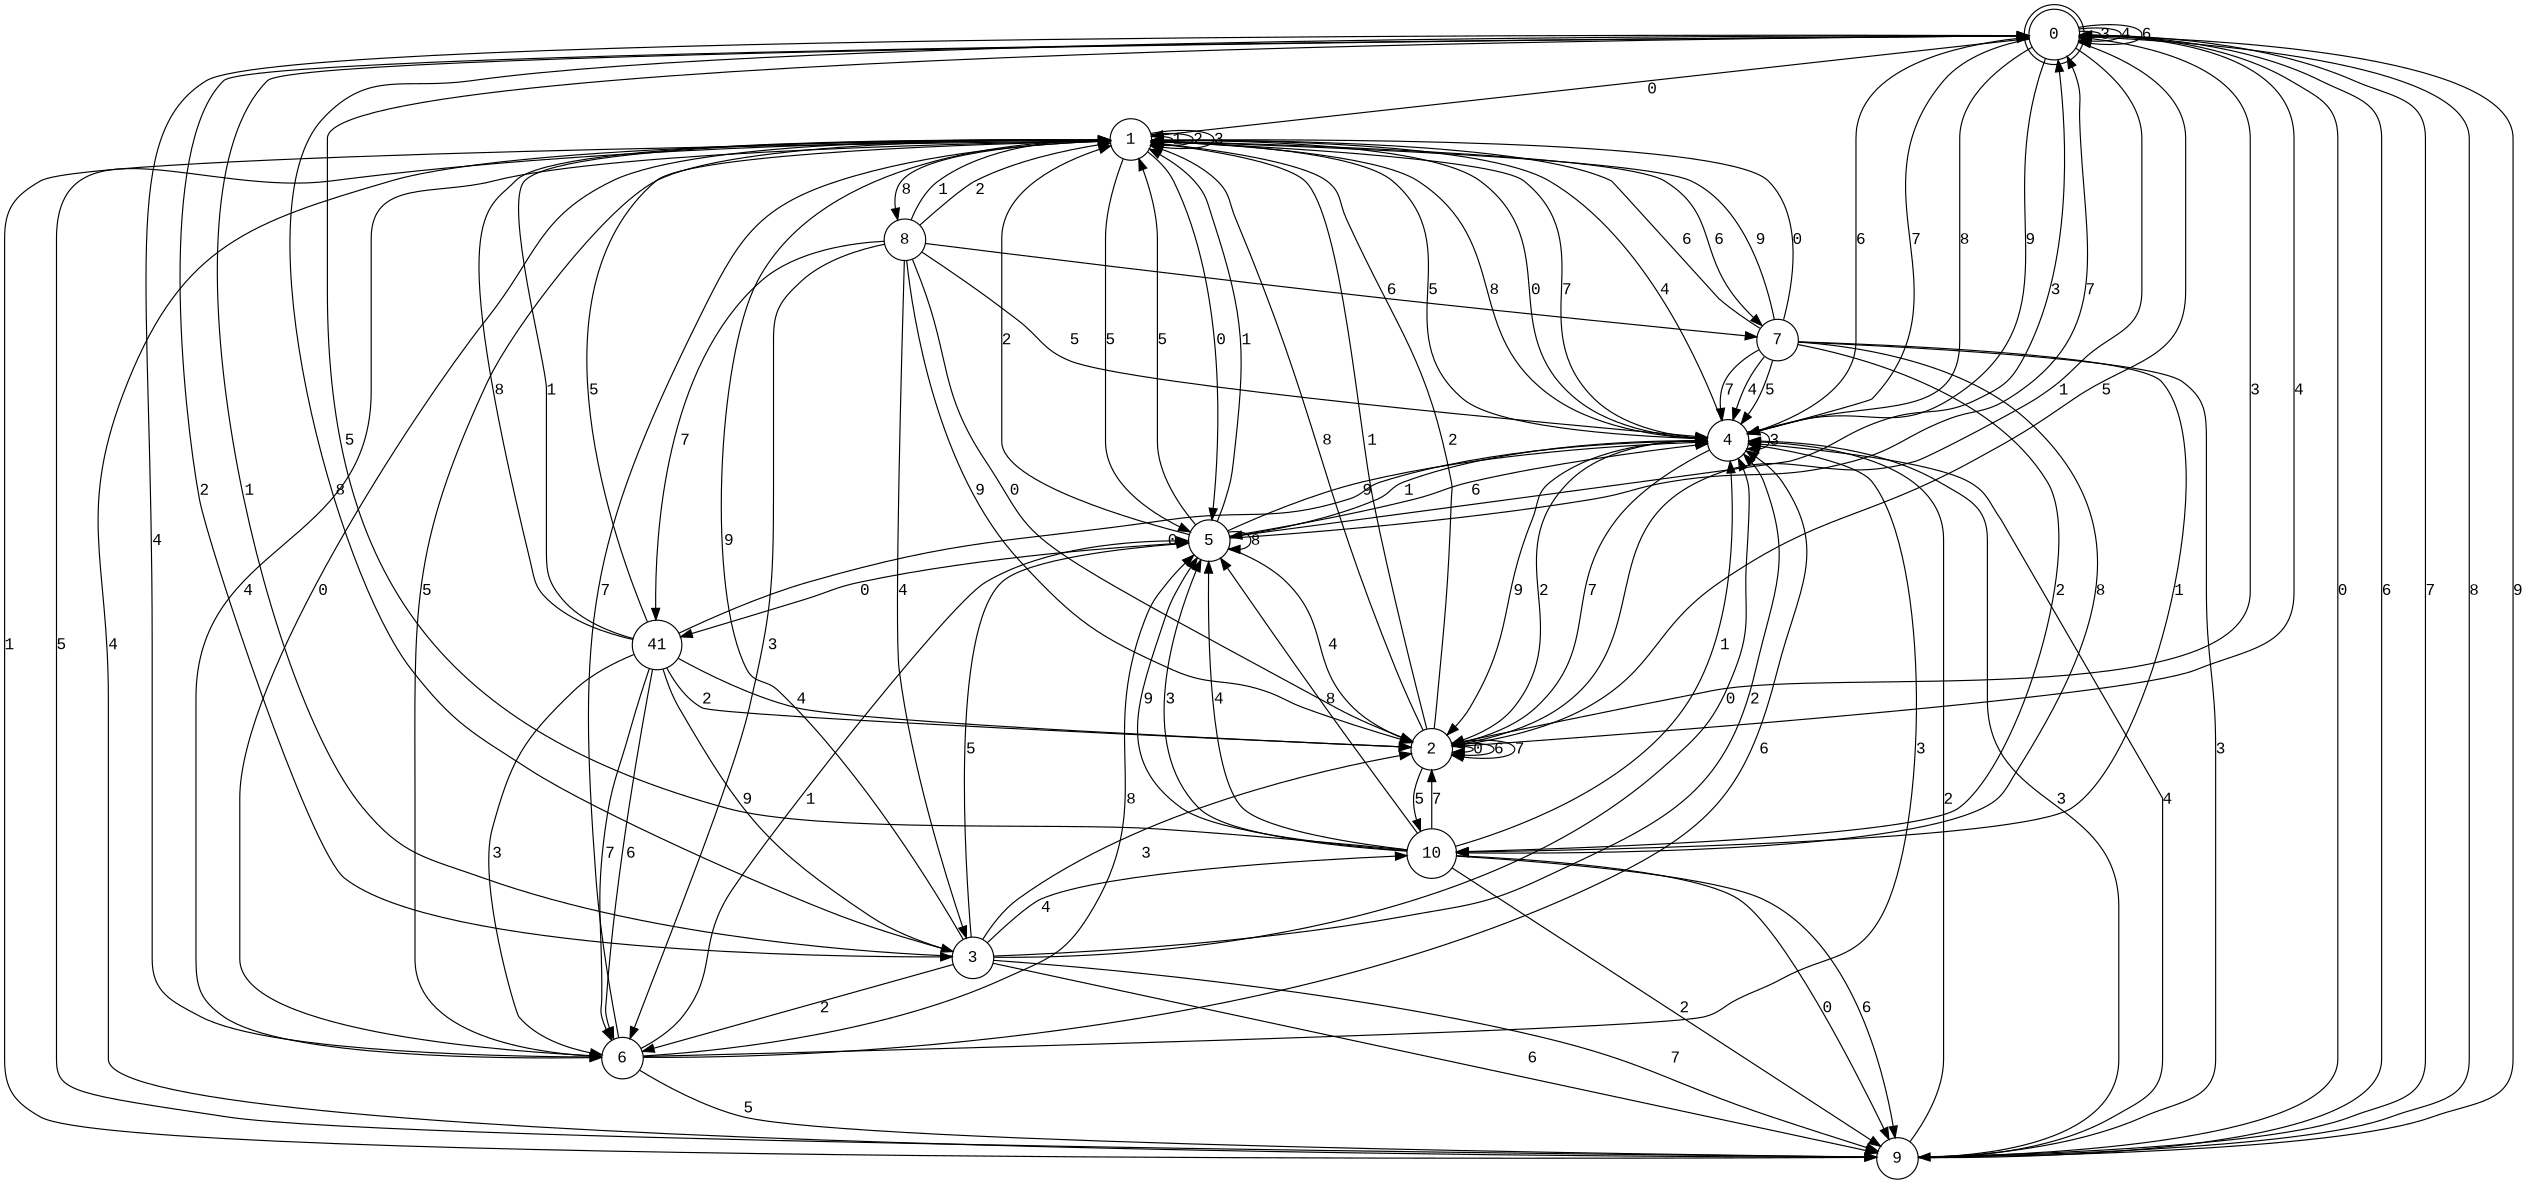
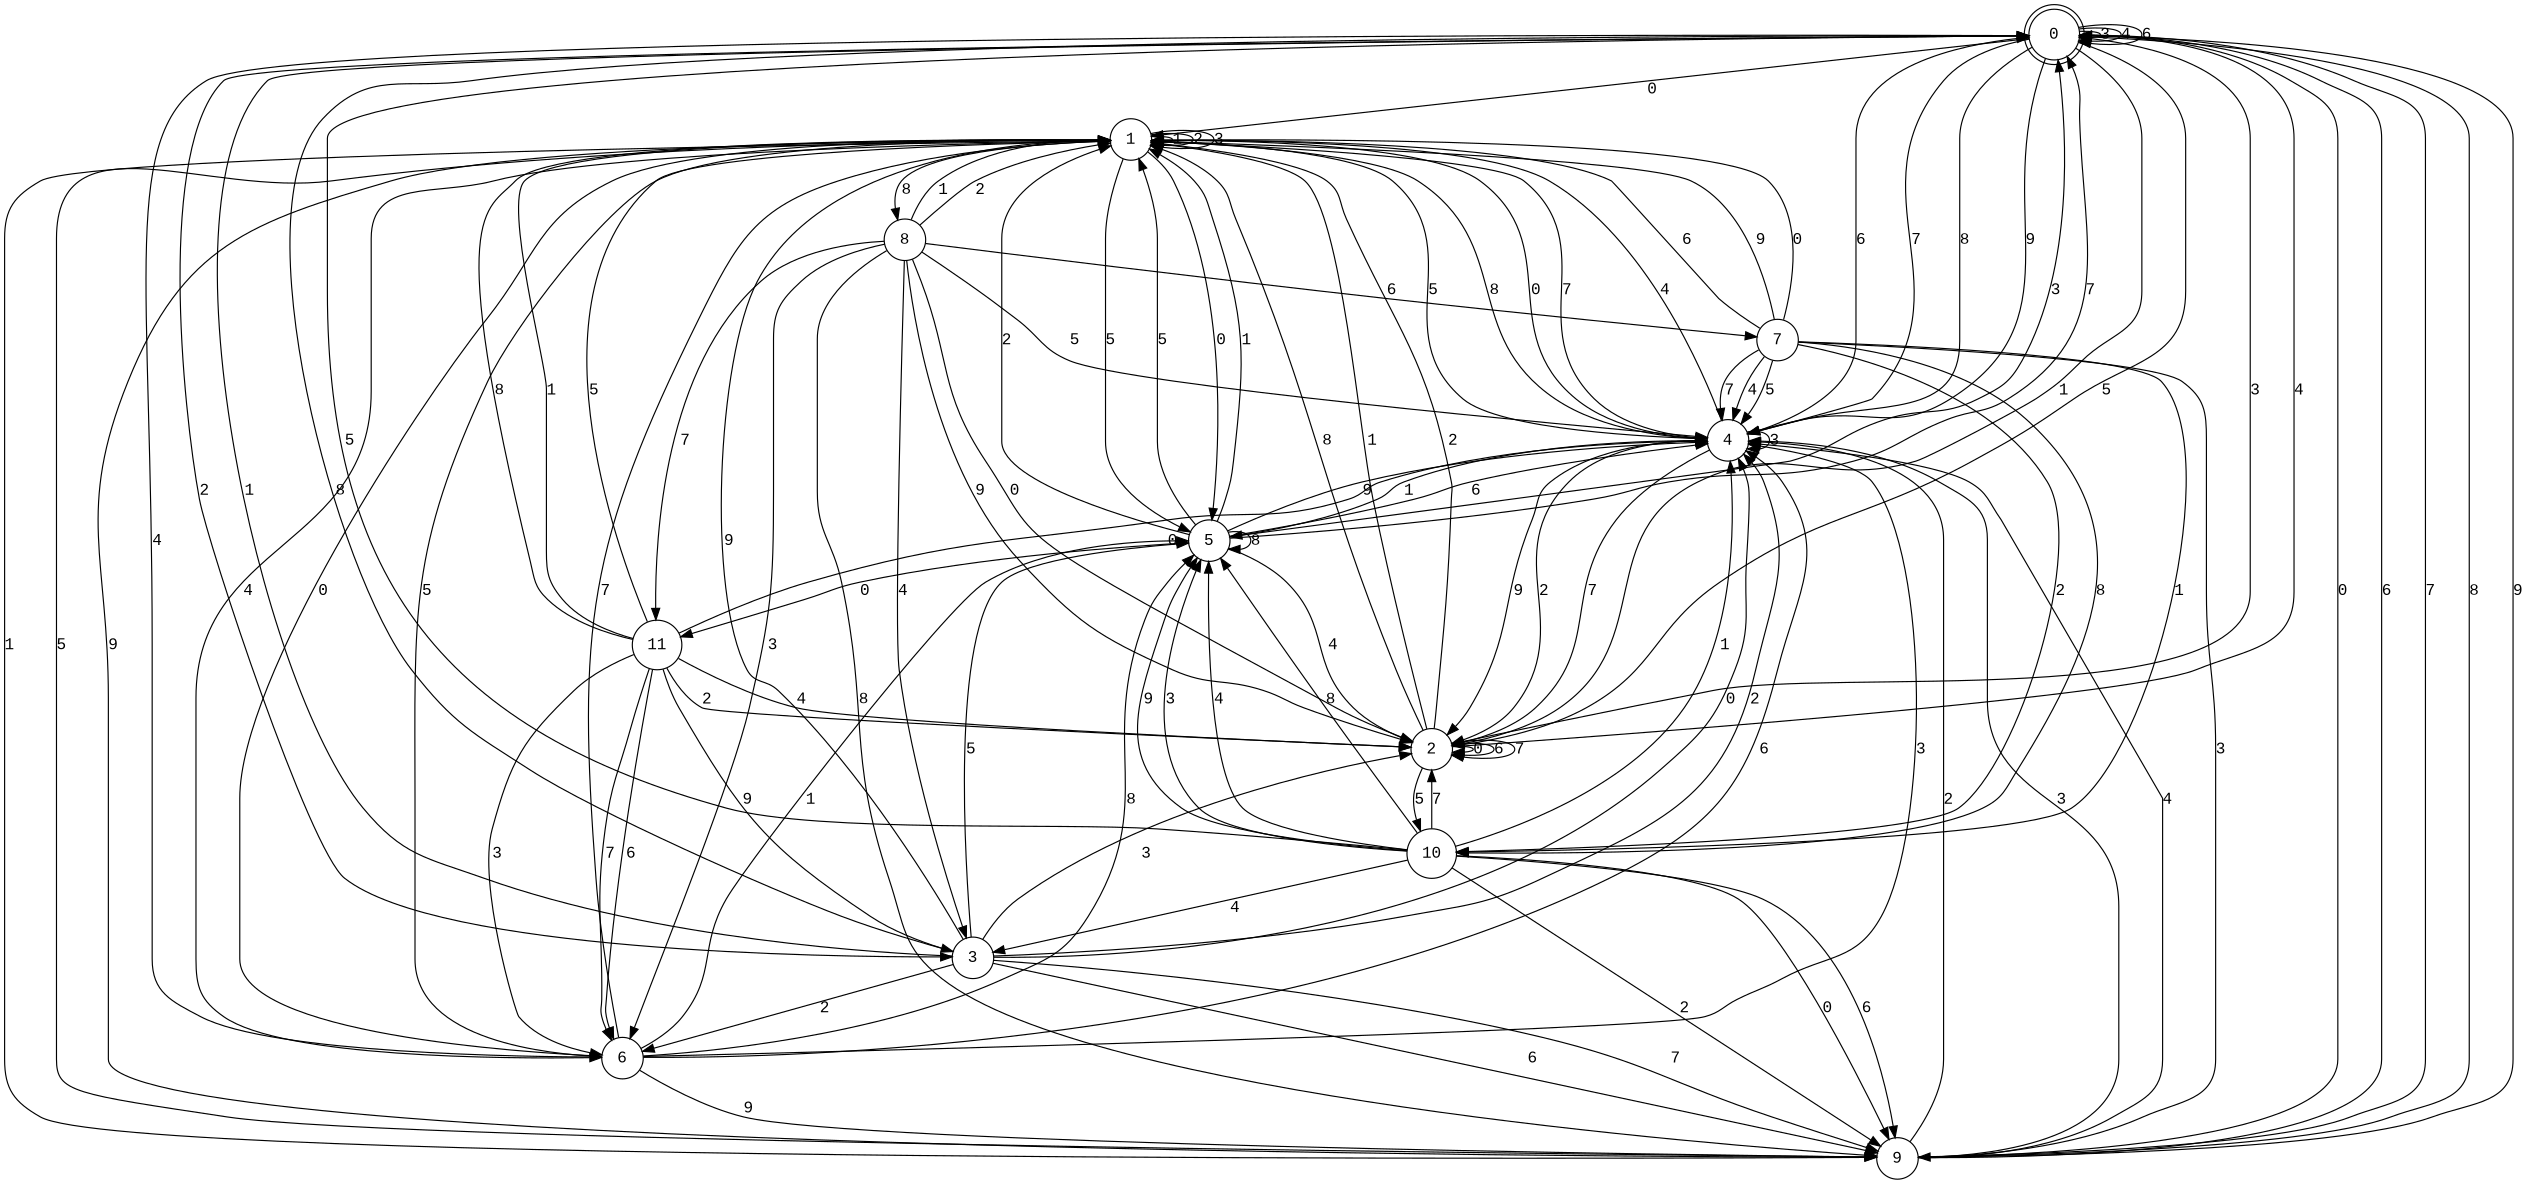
edge "1" -> "7": removed, label "6"
edge "1" -> "9": label "4" -> "9"
node "41": label "41" -> "11"
edge "3" -> "10": reversed
edge "8" -> "9": added, label "8"
edge "6" -> "9": label "5" -> "9"
